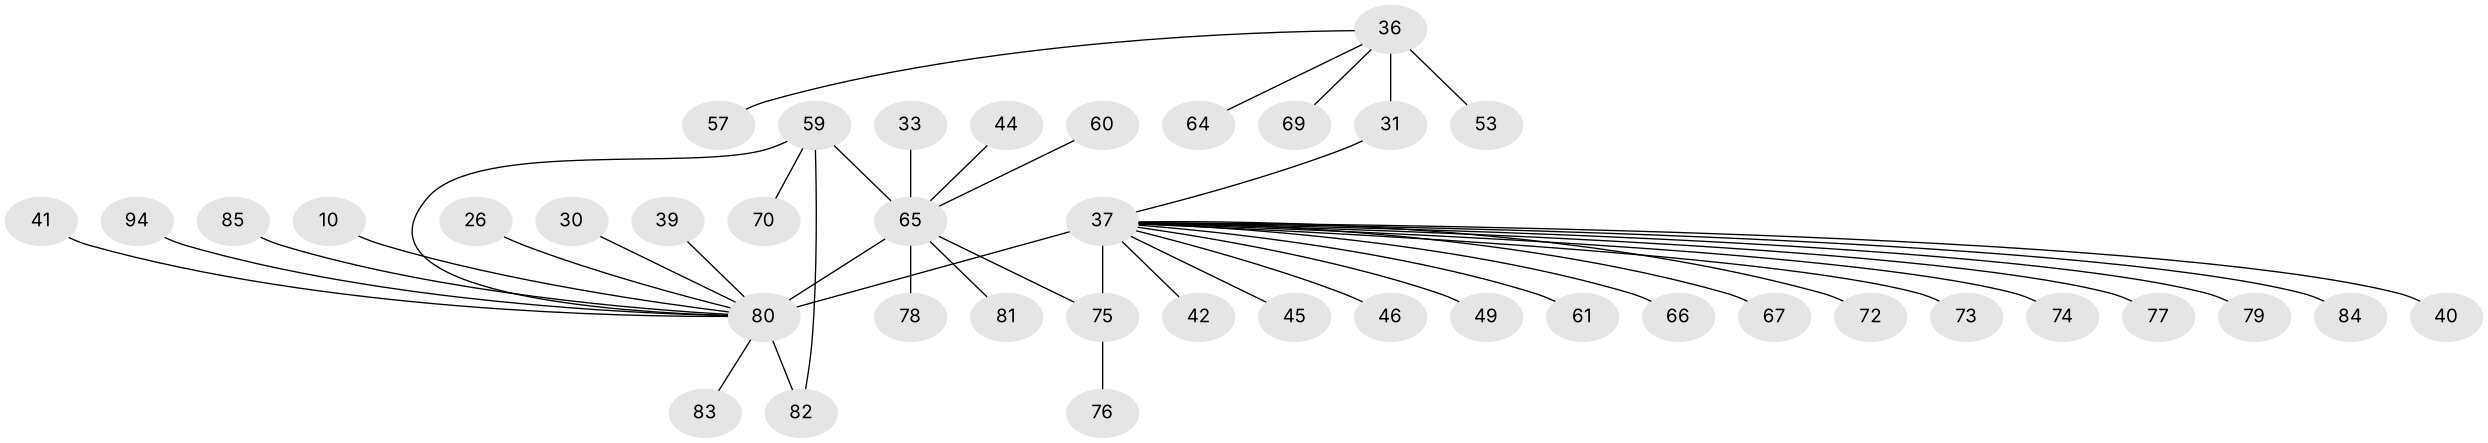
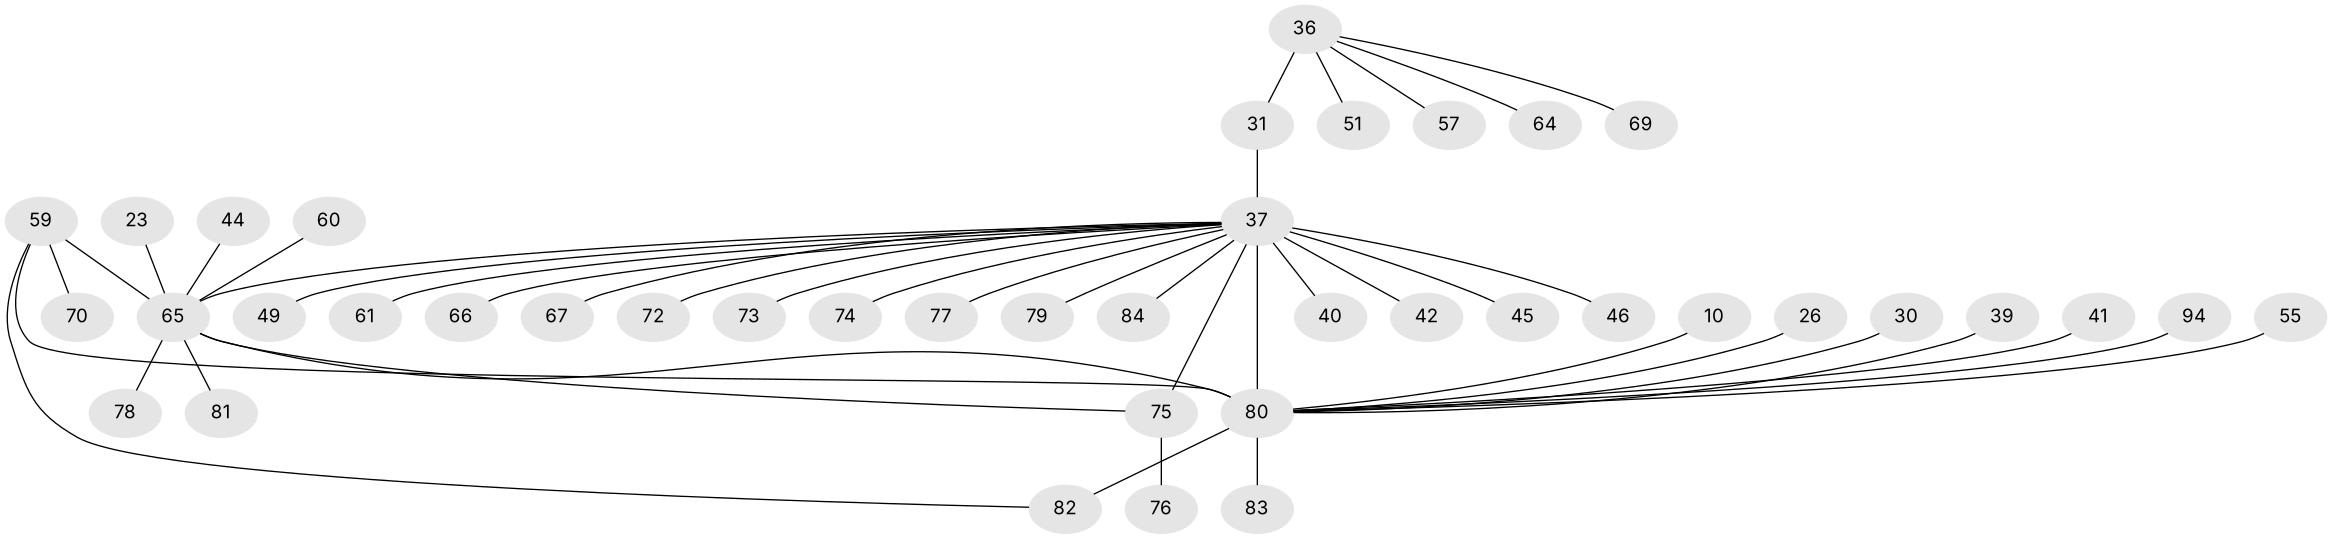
node "33": label "33" -> "23"
node "53": label "53" -> "51"
node "85": label "85" -> "55"
edge "37" -- "65": added
